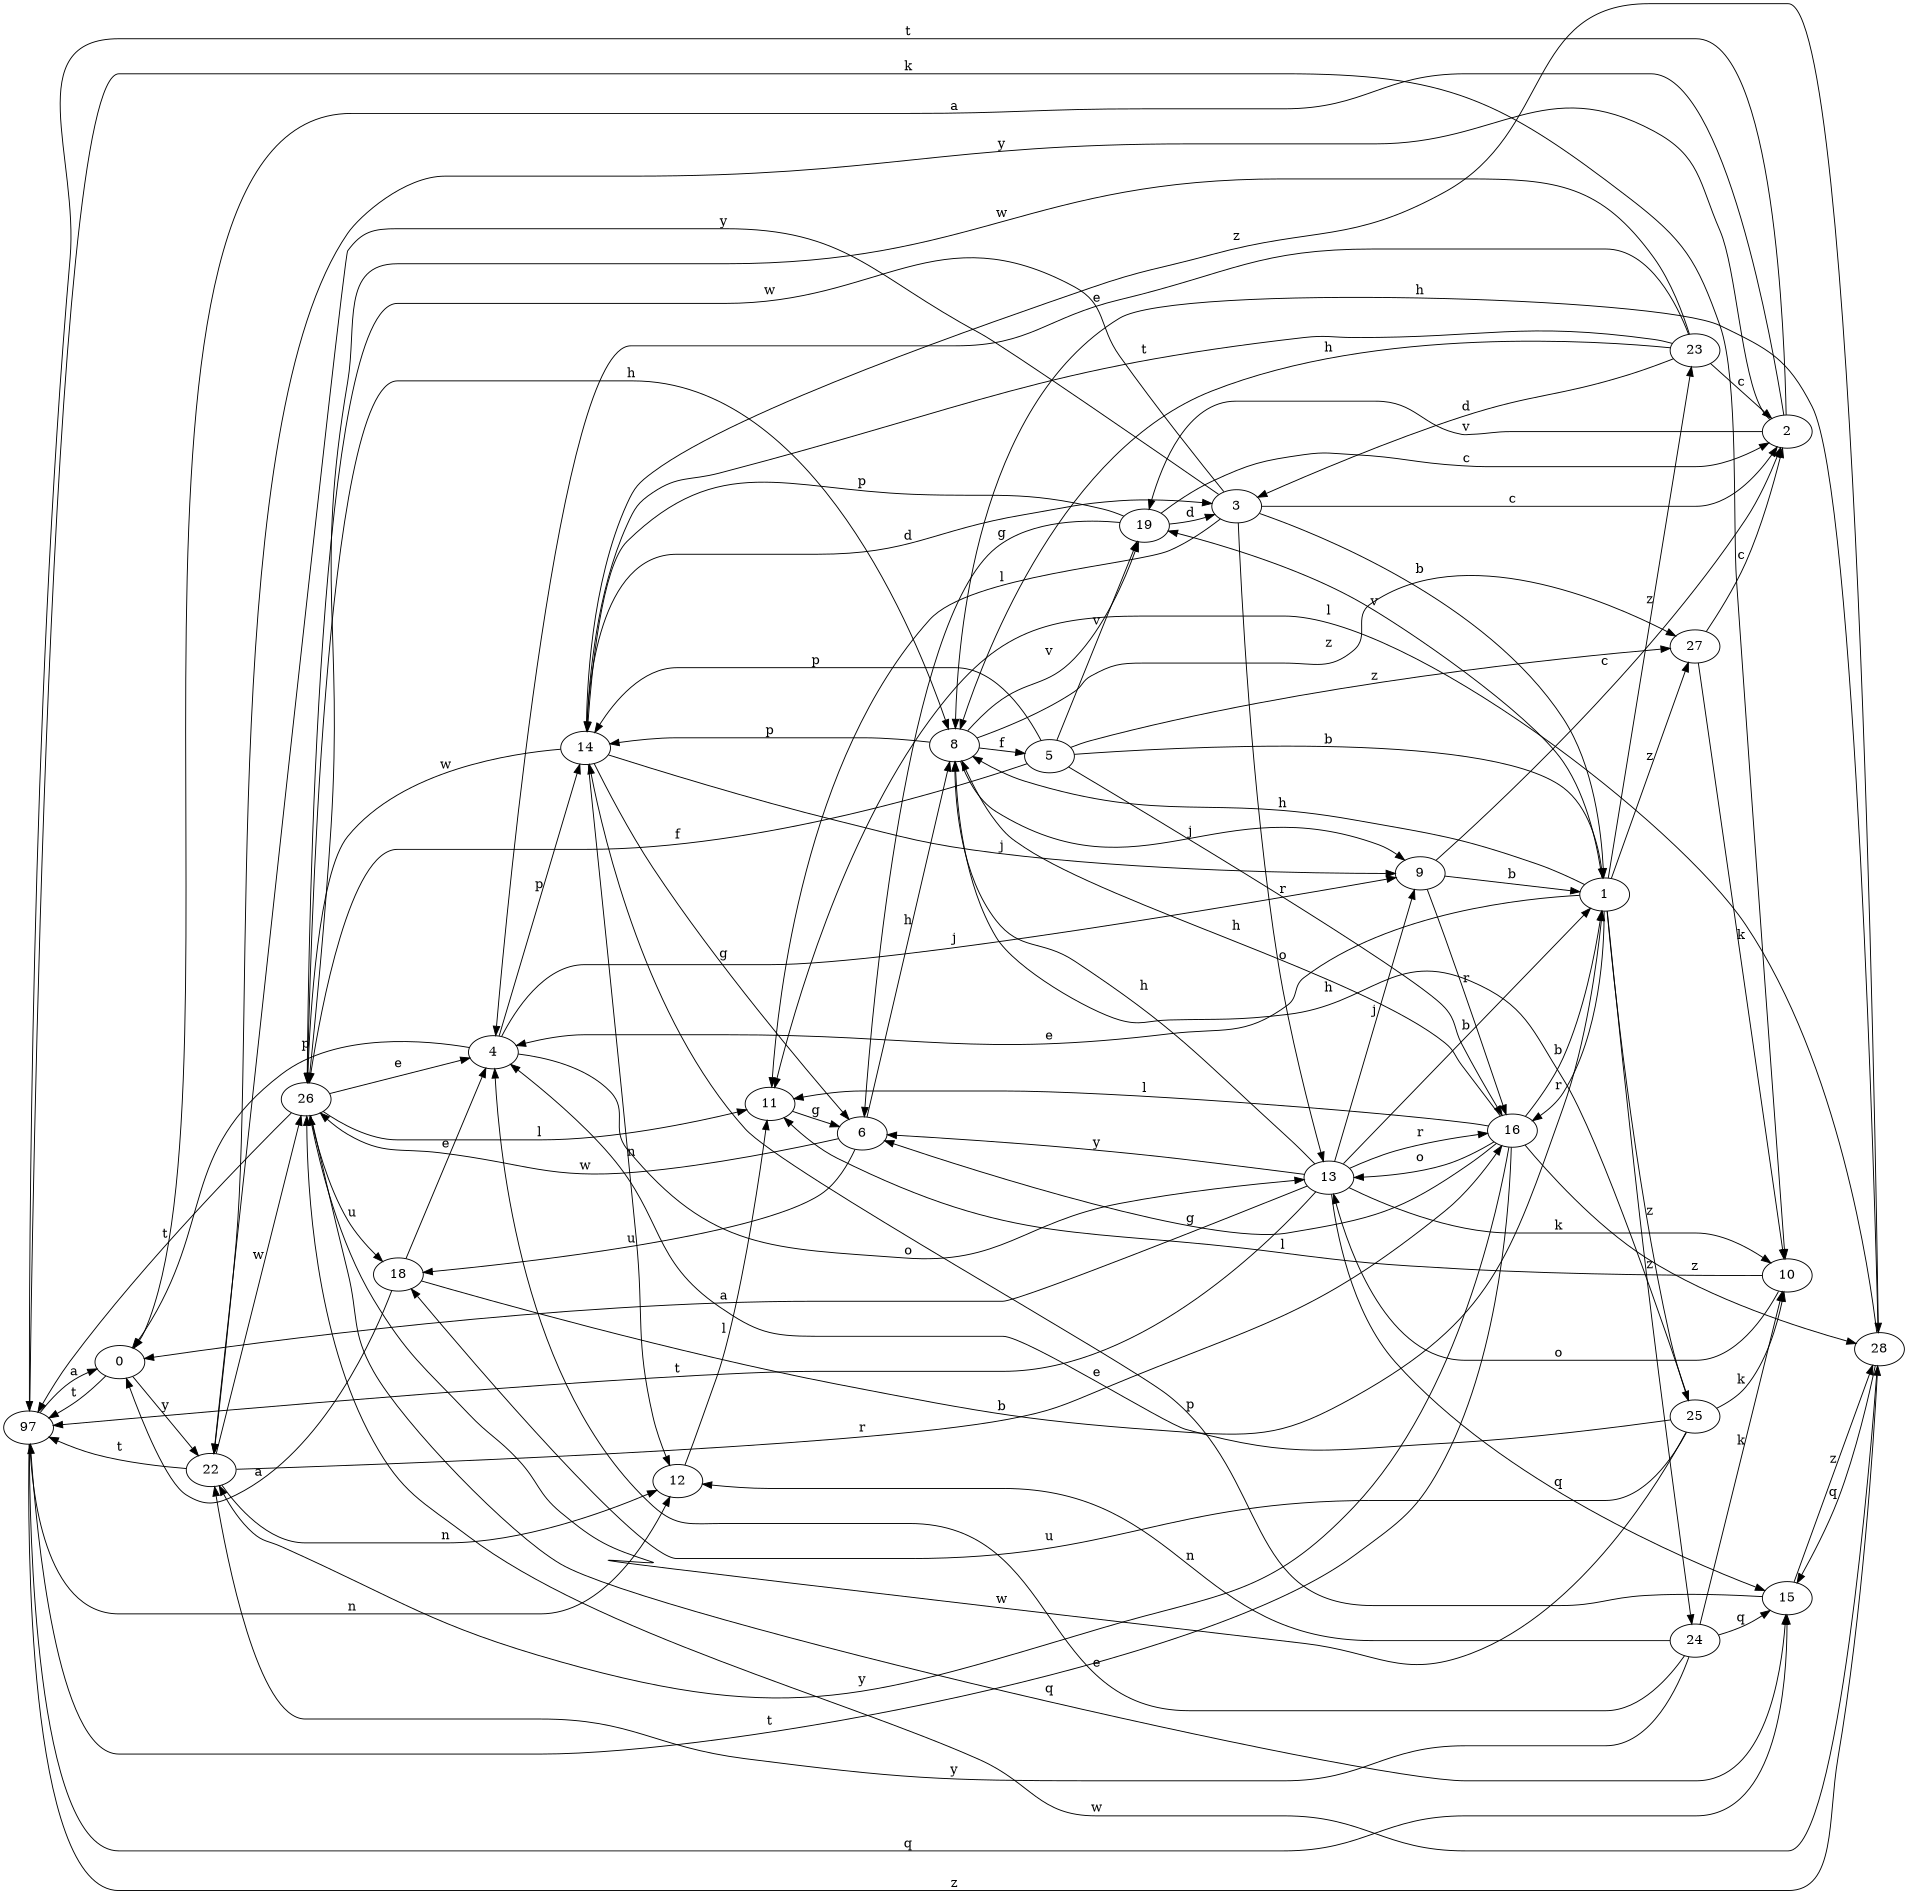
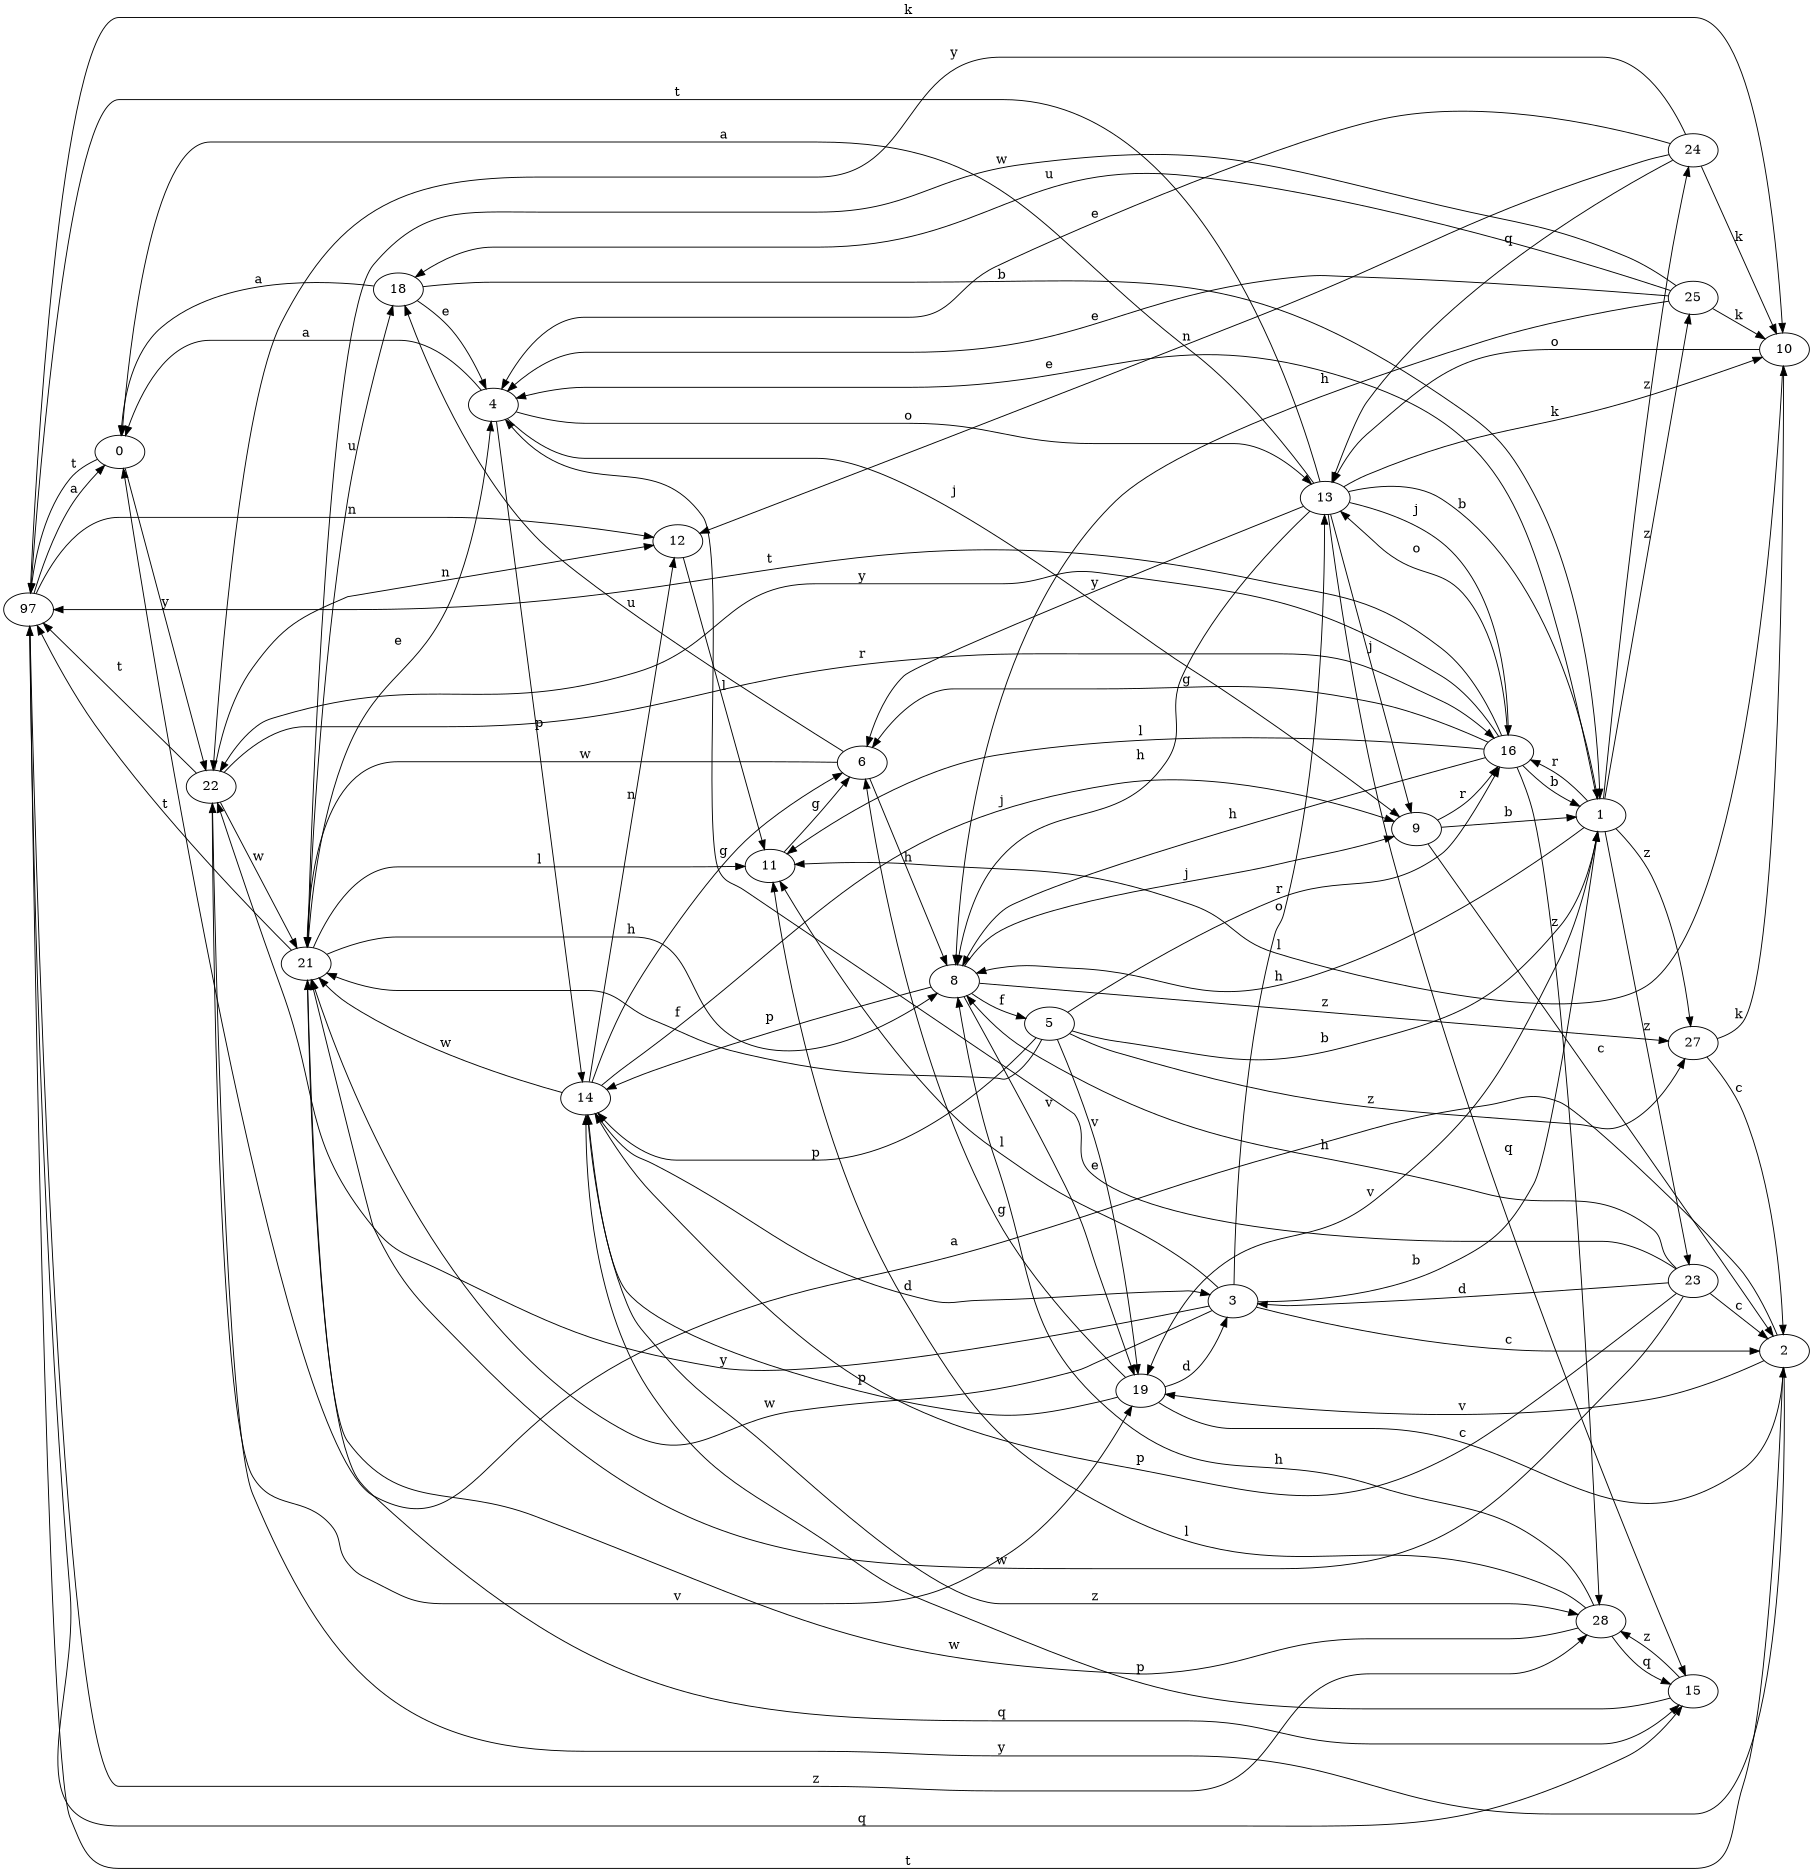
edge "23" -> "14": label "t" -> "p"
edge "4" -> "0": label "p" -> "a"
node "26": label "26" -> "21"
edge "13" -> "16": label "r" -> "j"
edge "22" -> "19": added, label "v"
edge "24" -> "15": now "24" -> "13"
